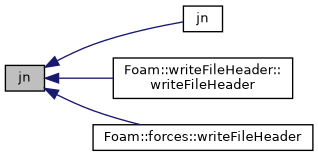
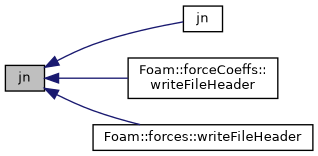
node "Foam::writeFileHeader:: writeFileHeader": label "Foam::writeFileHeader:: writeFileHeader" -> "Foam::forceCoeffs:: writeFileHeader"
